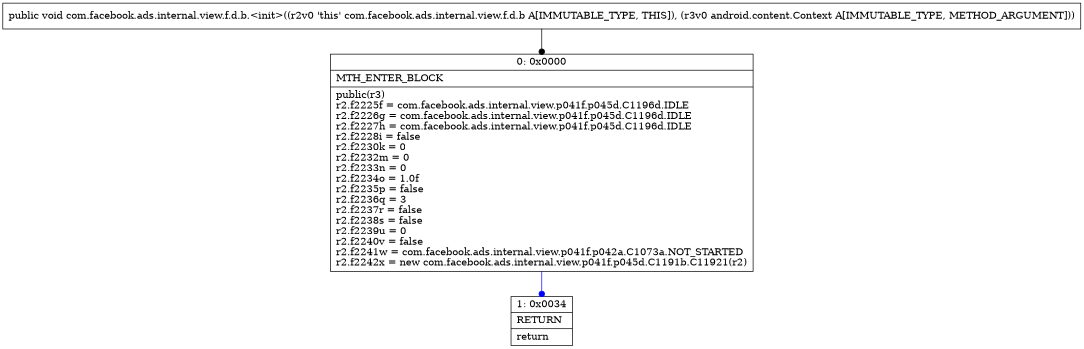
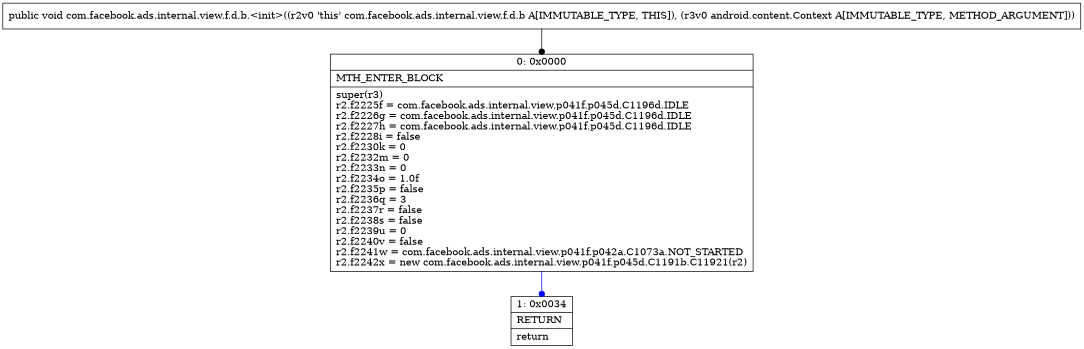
node "0: 0x0000": text "public(r3)" -> "super(r3)"
